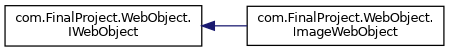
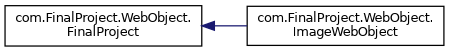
node "com.FinalProject.WebObject. IWebObject": label "com.FinalProject.WebObject. IWebObject" -> "com.FinalProject.WebObject. FinalProject"
